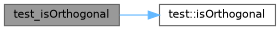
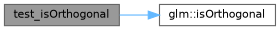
node "test::isOrthogonal": label "test::isOrthogonal" -> "glm::isOrthogonal"
